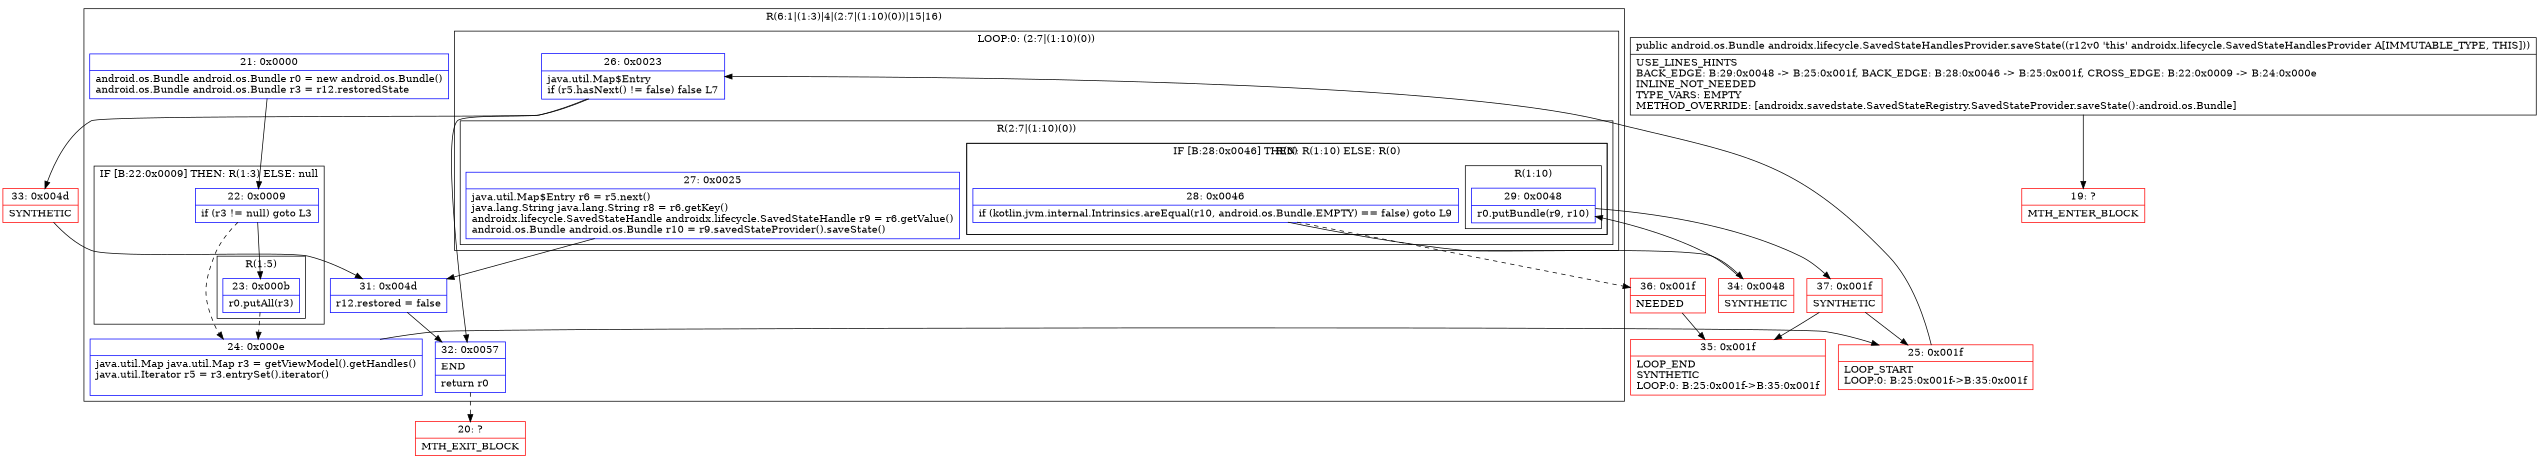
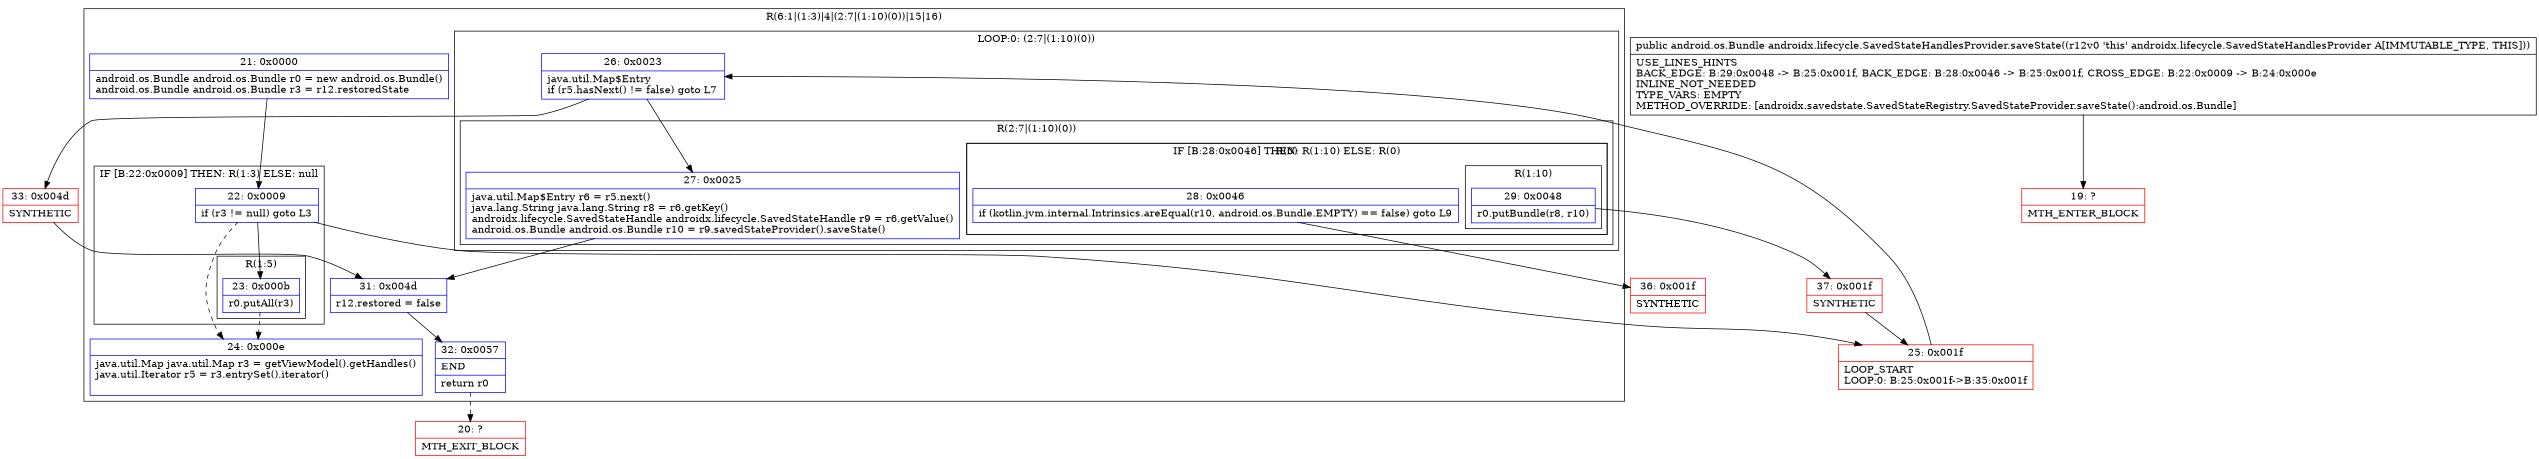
node "26: 0x0023": text "if (r5.hasNext() != false) false L7" -> "if (r5.hasNext() != false) goto L7"
edge "26: 0x0023" -> "32: 0x0057": now "26: 0x0023" -> "27: 0x0025"
node "29: 0x0048": text "r0.putBundle(r9, r10)" -> "r0.putBundle(r8, r10)"
edge "28: 0x0046" -> "36: 0x001f": style dashed -> solid
node "34: 0x0048": removed
node "36: 0x001f": text "NEEDED" -> "SYNTHETIC"
edge "24: 0x000e" -> "25: 0x001f": now "22: 0x0009" -> "25: 0x001f"
node "35: 0x001f": removed
